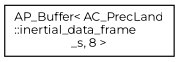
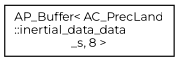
node "AP_Buffer< AC_PrecLand ::inertial_data_frame _s, 8 >": label "AP_Buffer< AC_PrecLand ::inertial_data_frame _s, 8 >" -> "AP_Buffer< AC_PrecLand ::inertial_data_data _s, 8 >"
